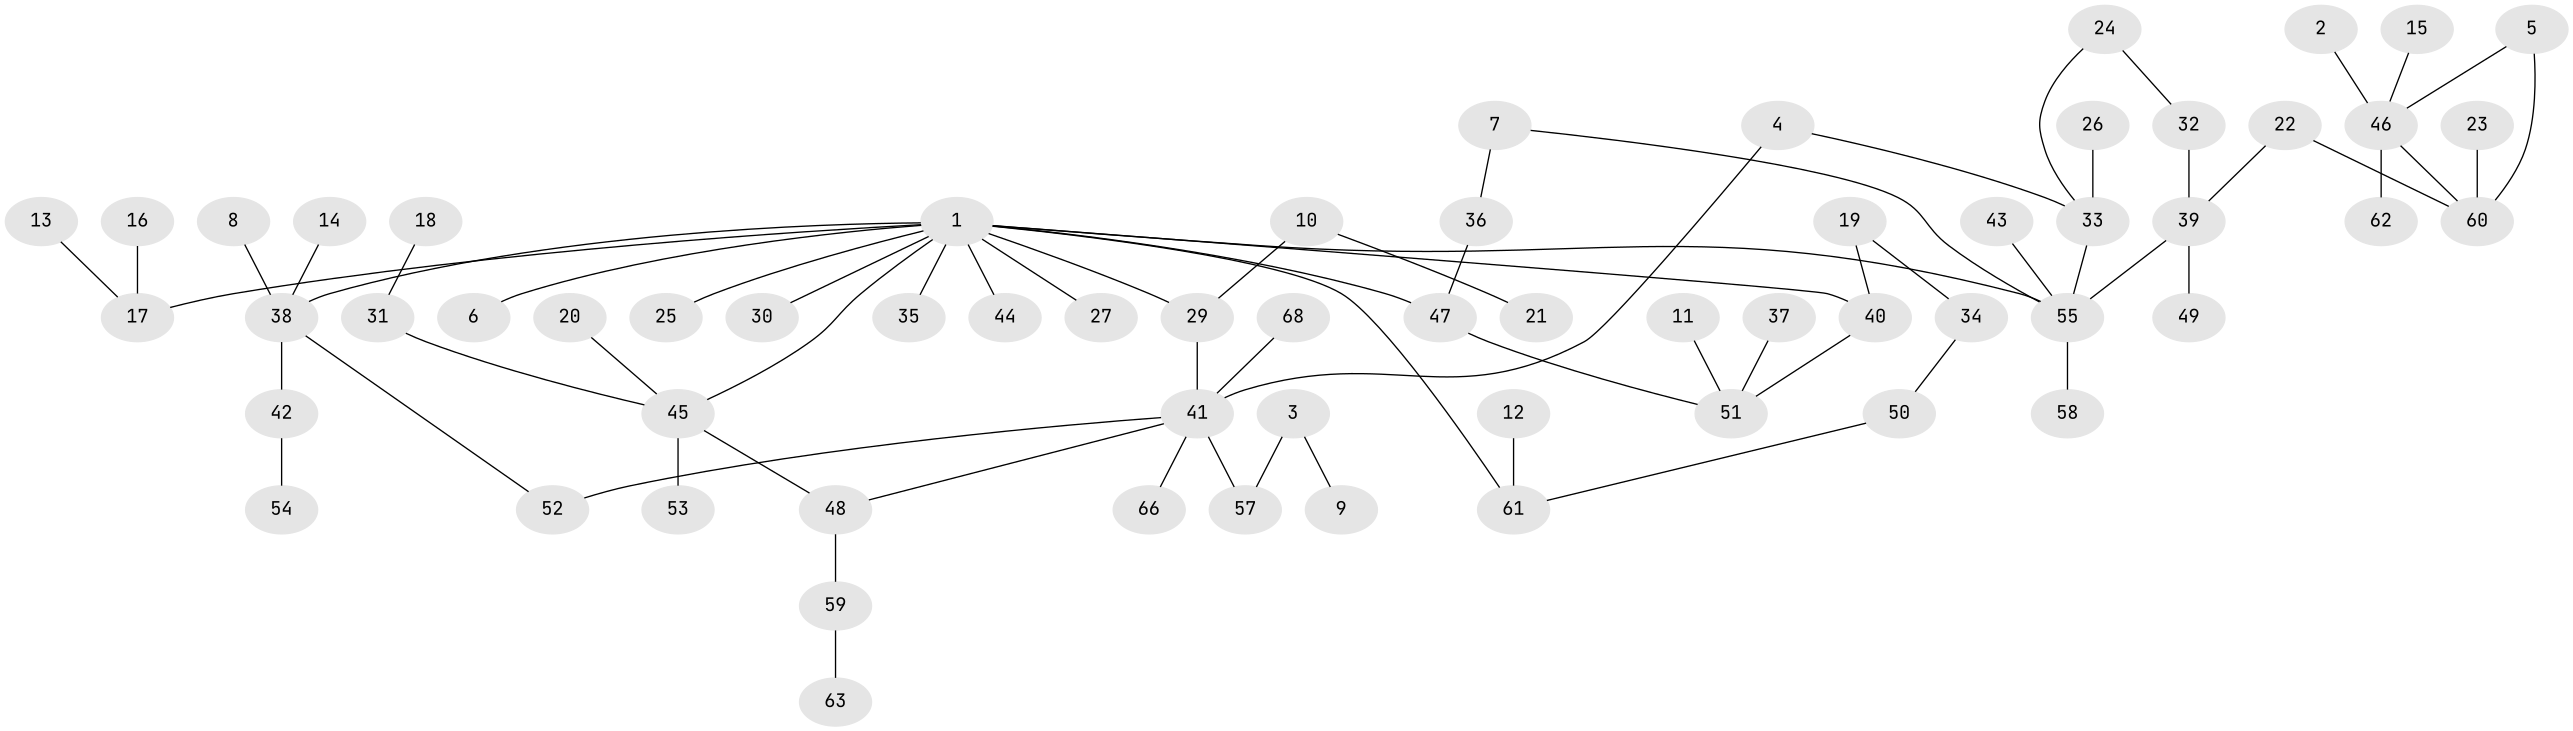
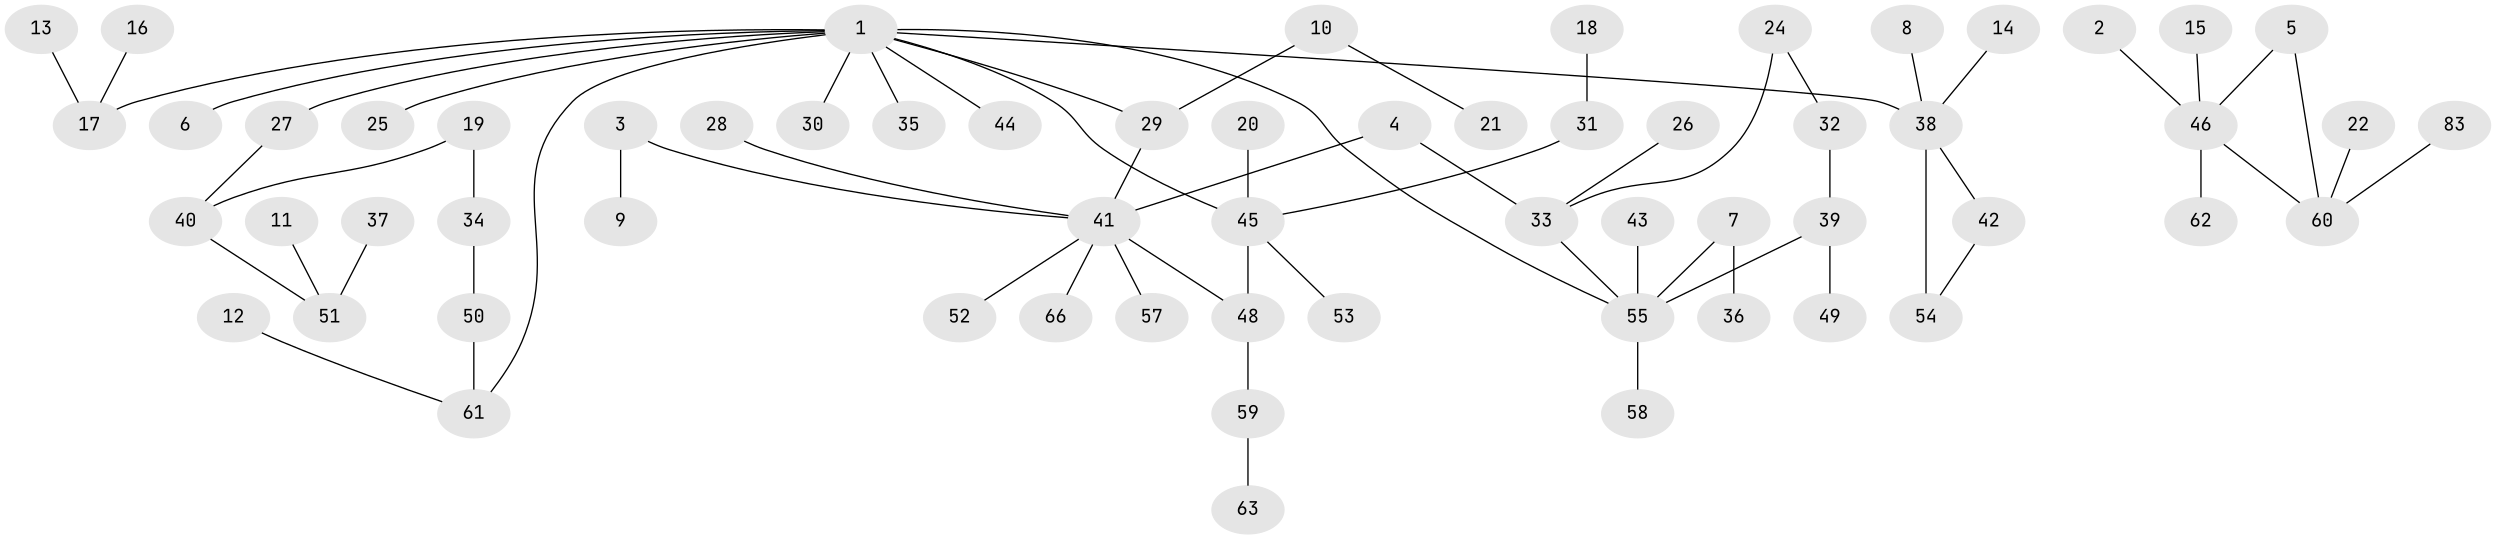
node "23": label "23" -> "83"
edge "22" -- "39": removed
edge "1" -- "40": now "27" -- "40"
node "68": label "68" -> "28"
node "47": removed
edge "38" -- "52": now "38" -- "54"
edge "3" -- "57": now "3" -- "41"
